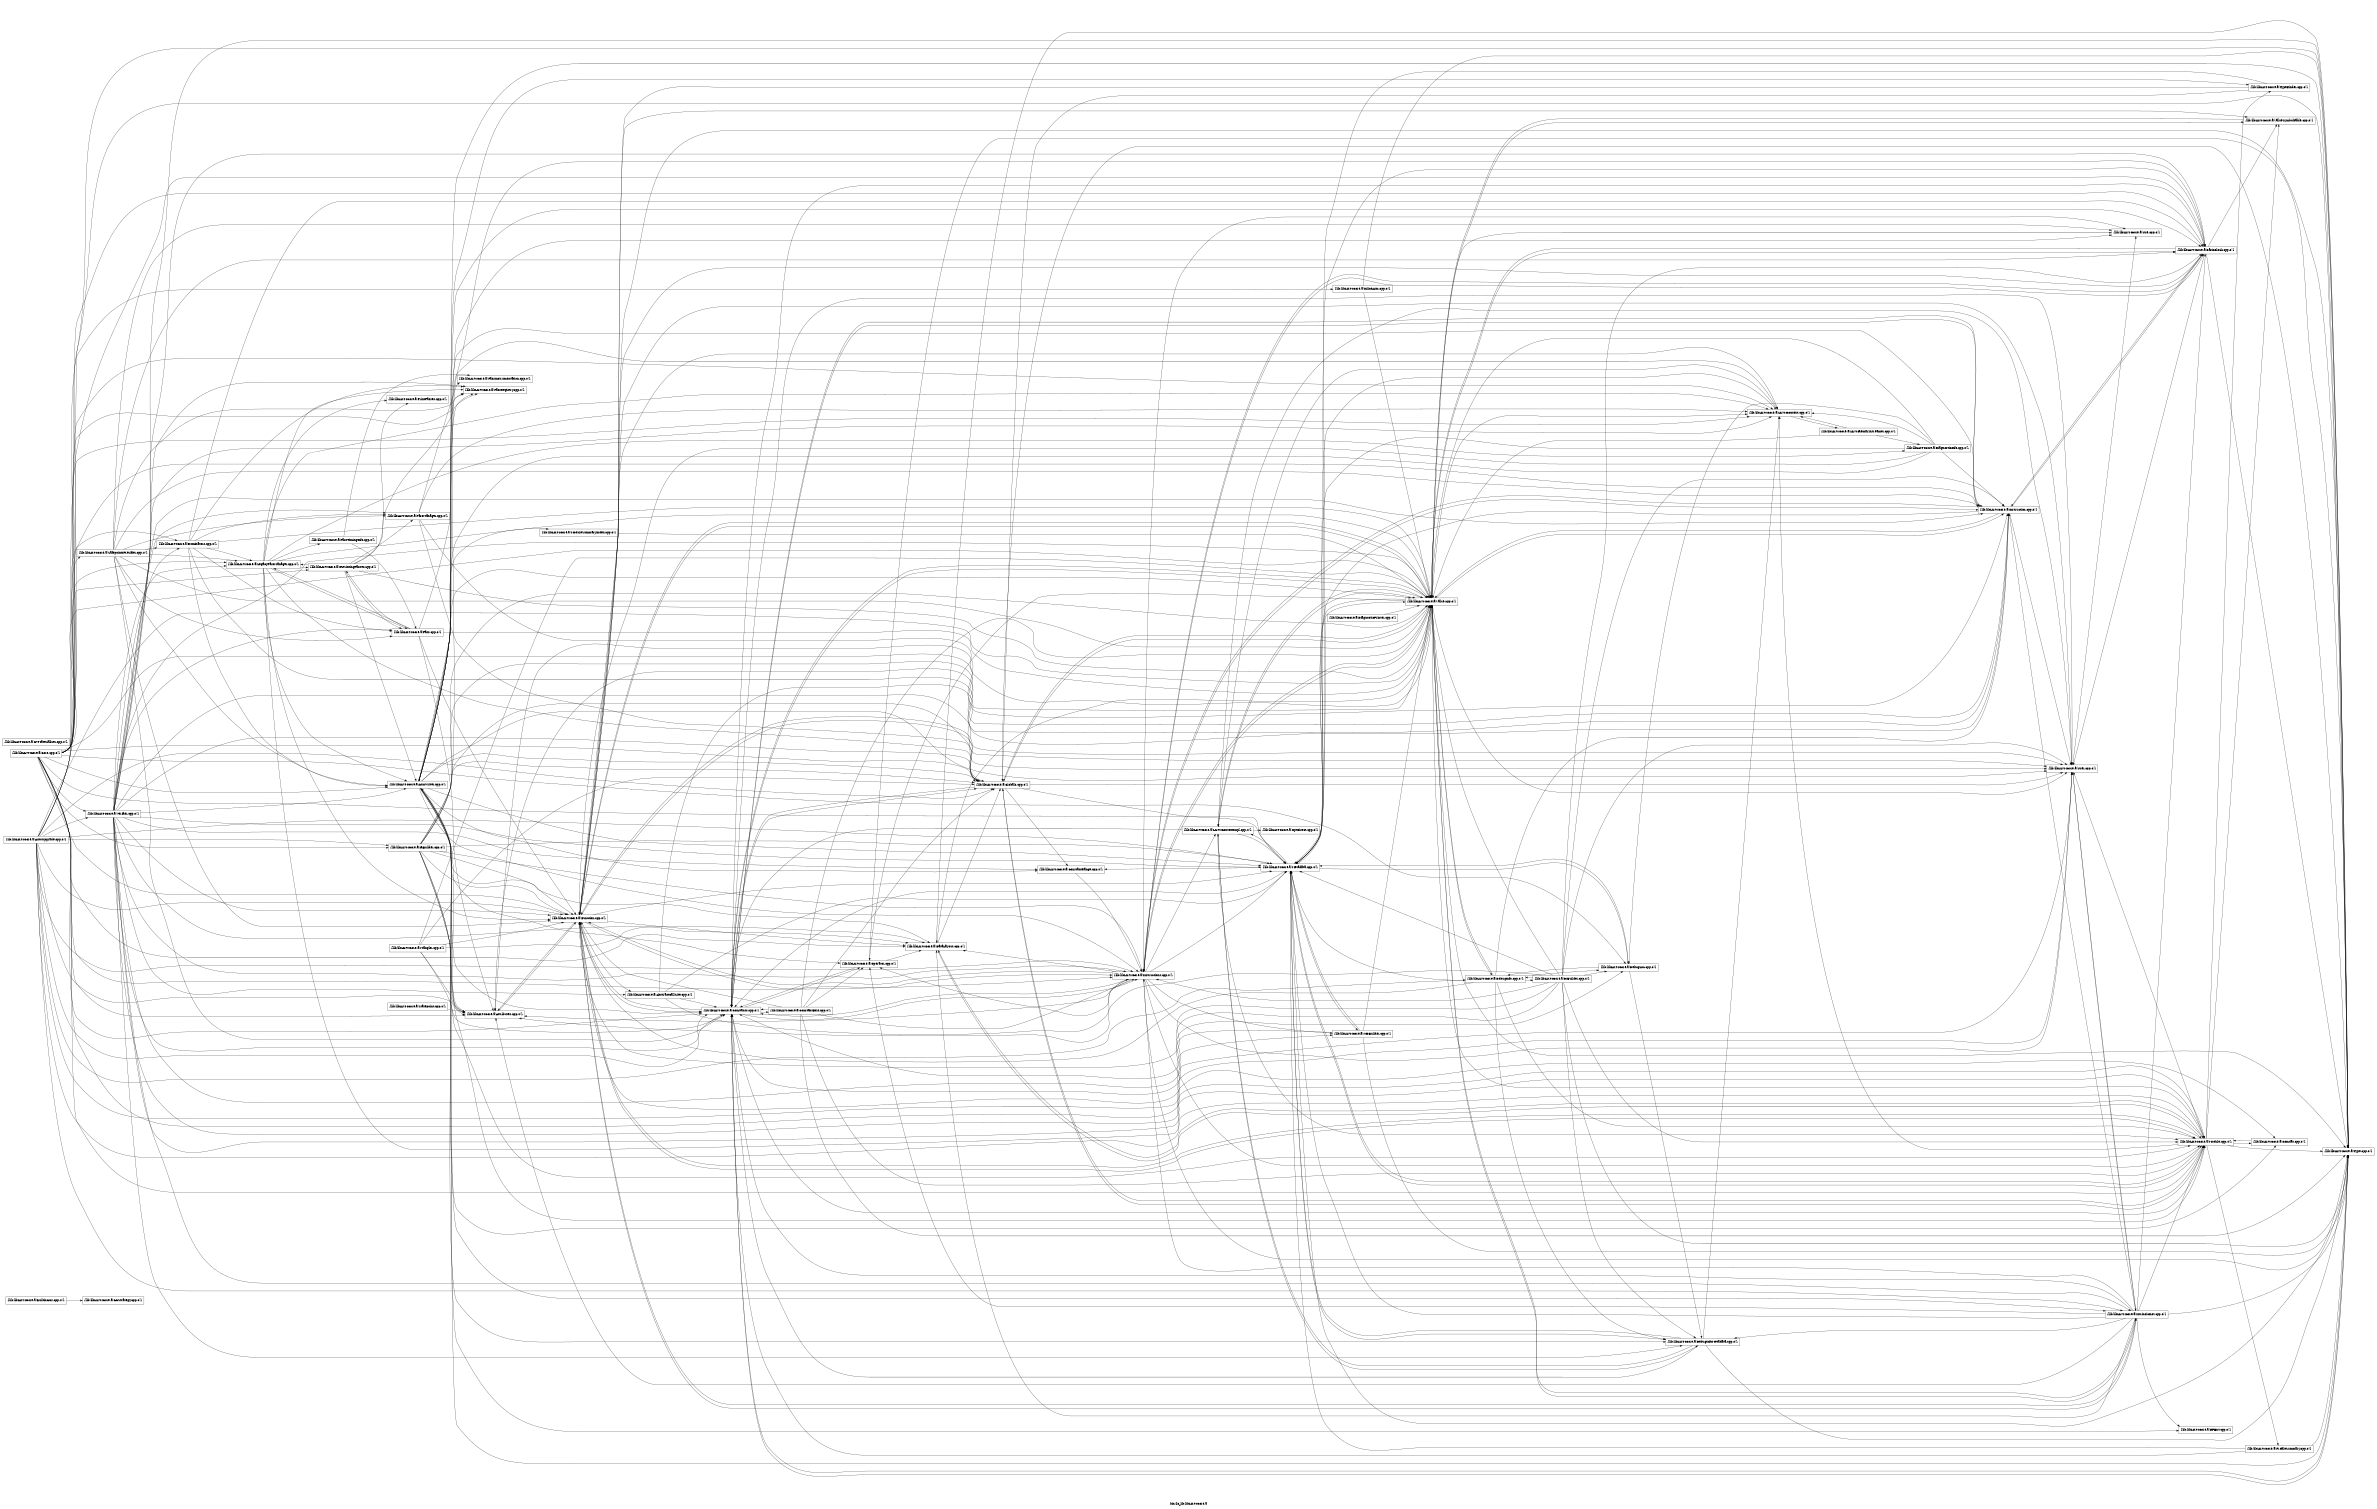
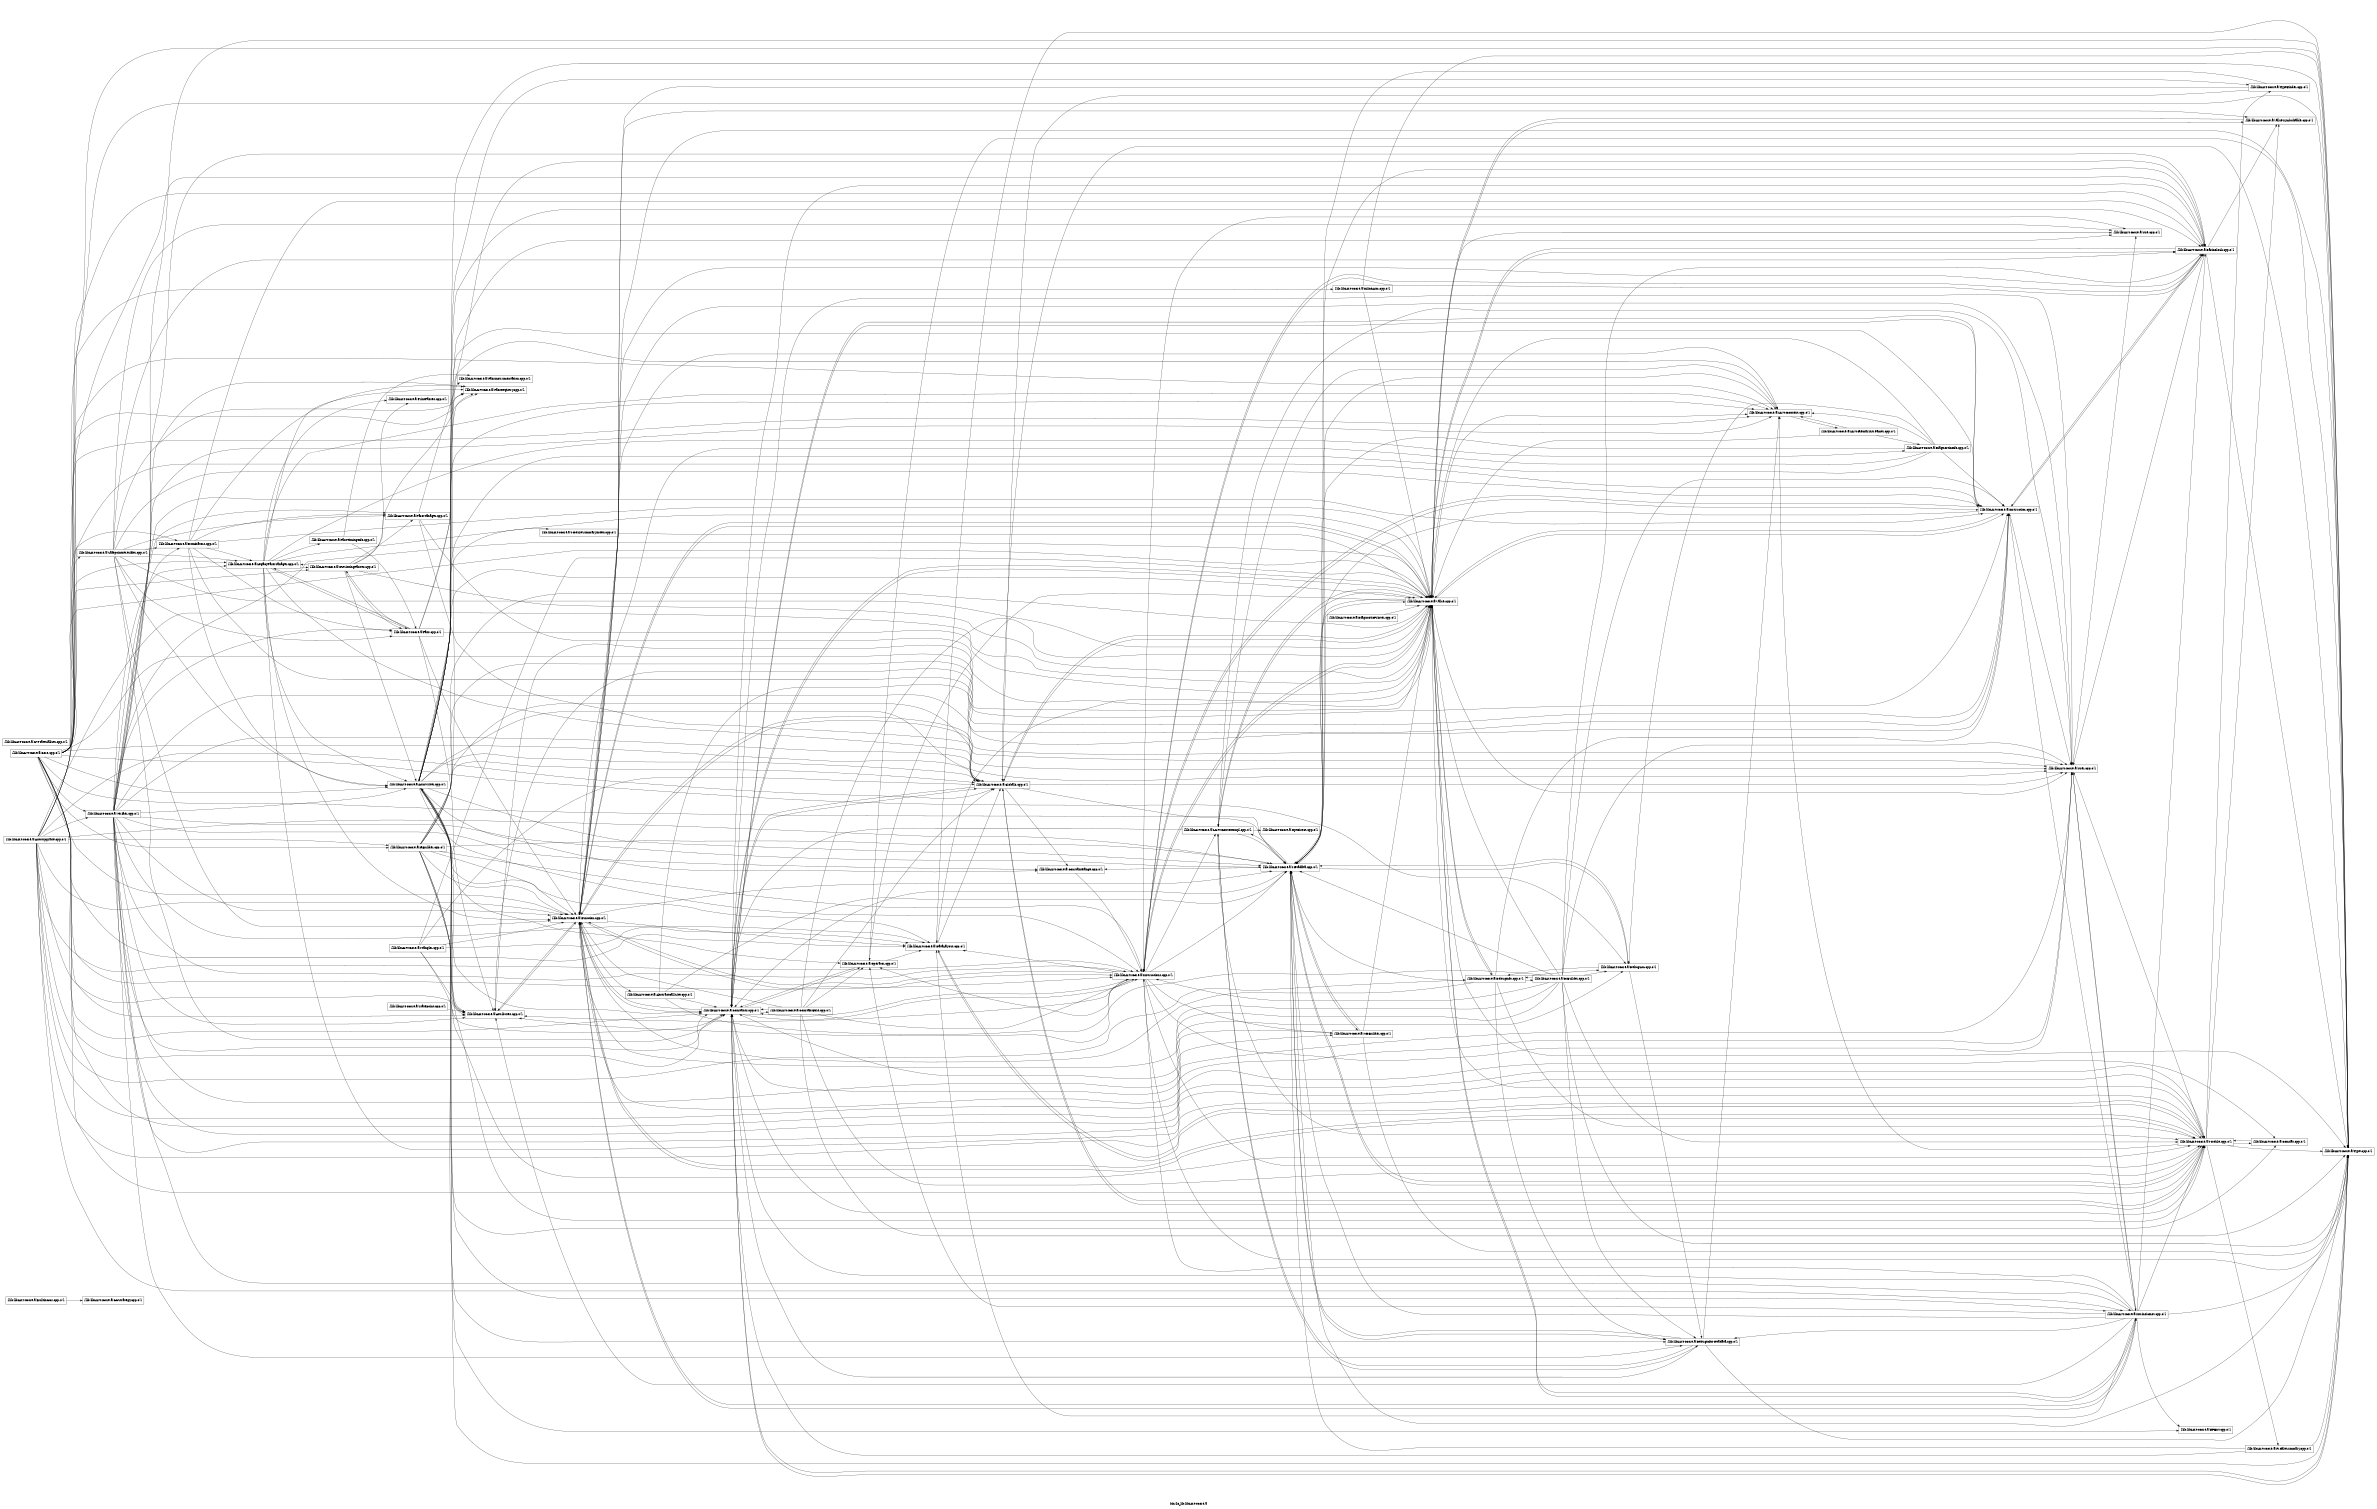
edge "{lib/libLLVMCore.a(PassManager.cpp.o)}" -> "{lib/libLLVMCore.a(LLVMContext.cpp.o)}": now "{lib/libLLVMCore.a(Pass.cpp.o)}" -> "{lib/libLLVMCore.a(LLVMContext.cpp.o)}"
edge "{lib/libLLVMCore.a(Verifier.cpp.o)}" -> "{lib/libLLVMCore.a(AbstractCallSite.cpp.o)}": now "{lib/libLLVMCore.a(Verifier.cpp.o)}" -> "{lib/libLLVMCore.a(Attributes.cpp.o)}"
